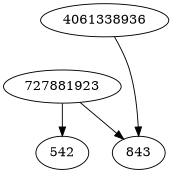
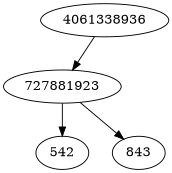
edge "4061338936" -> "843": now "4061338936" -> "727881923"
